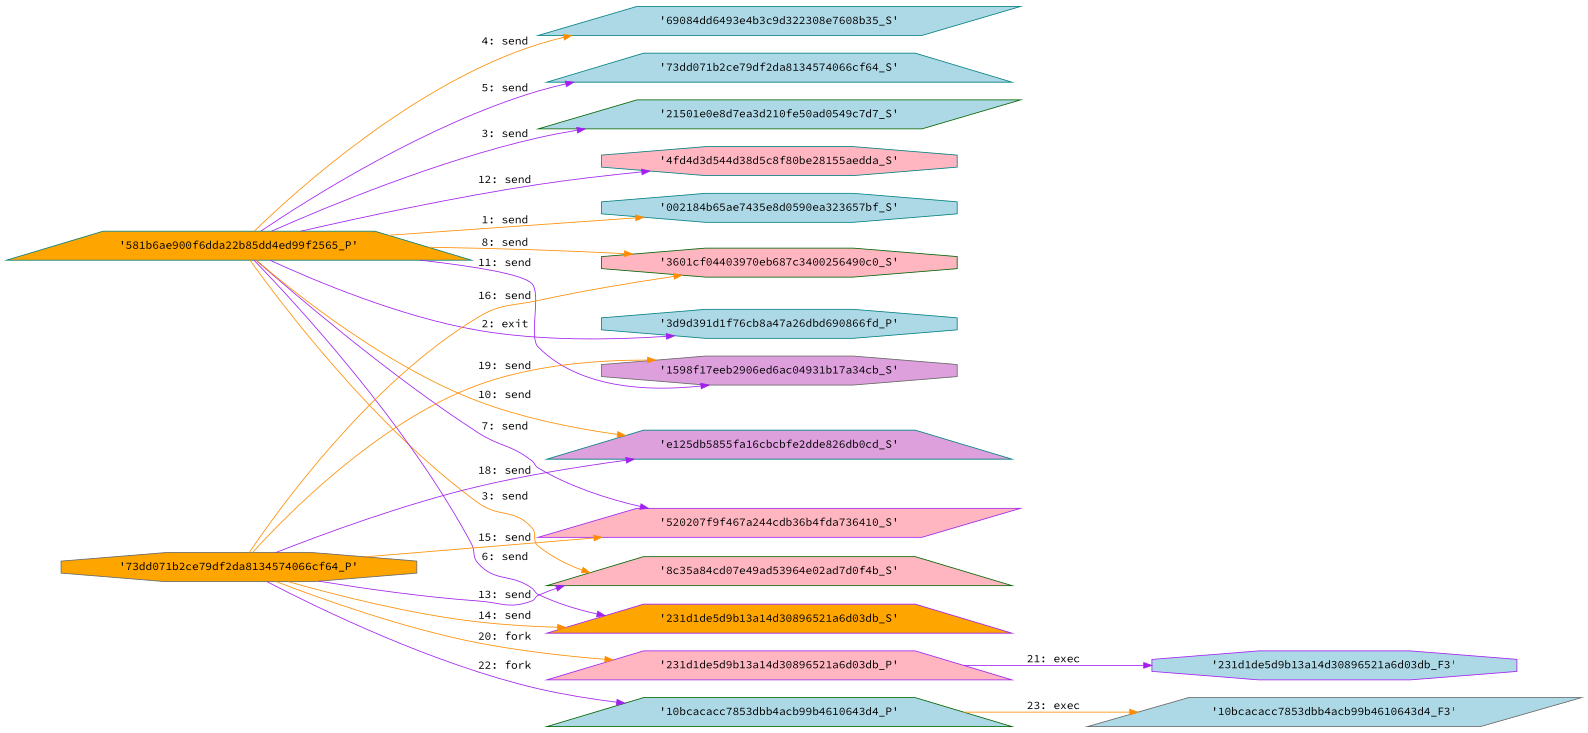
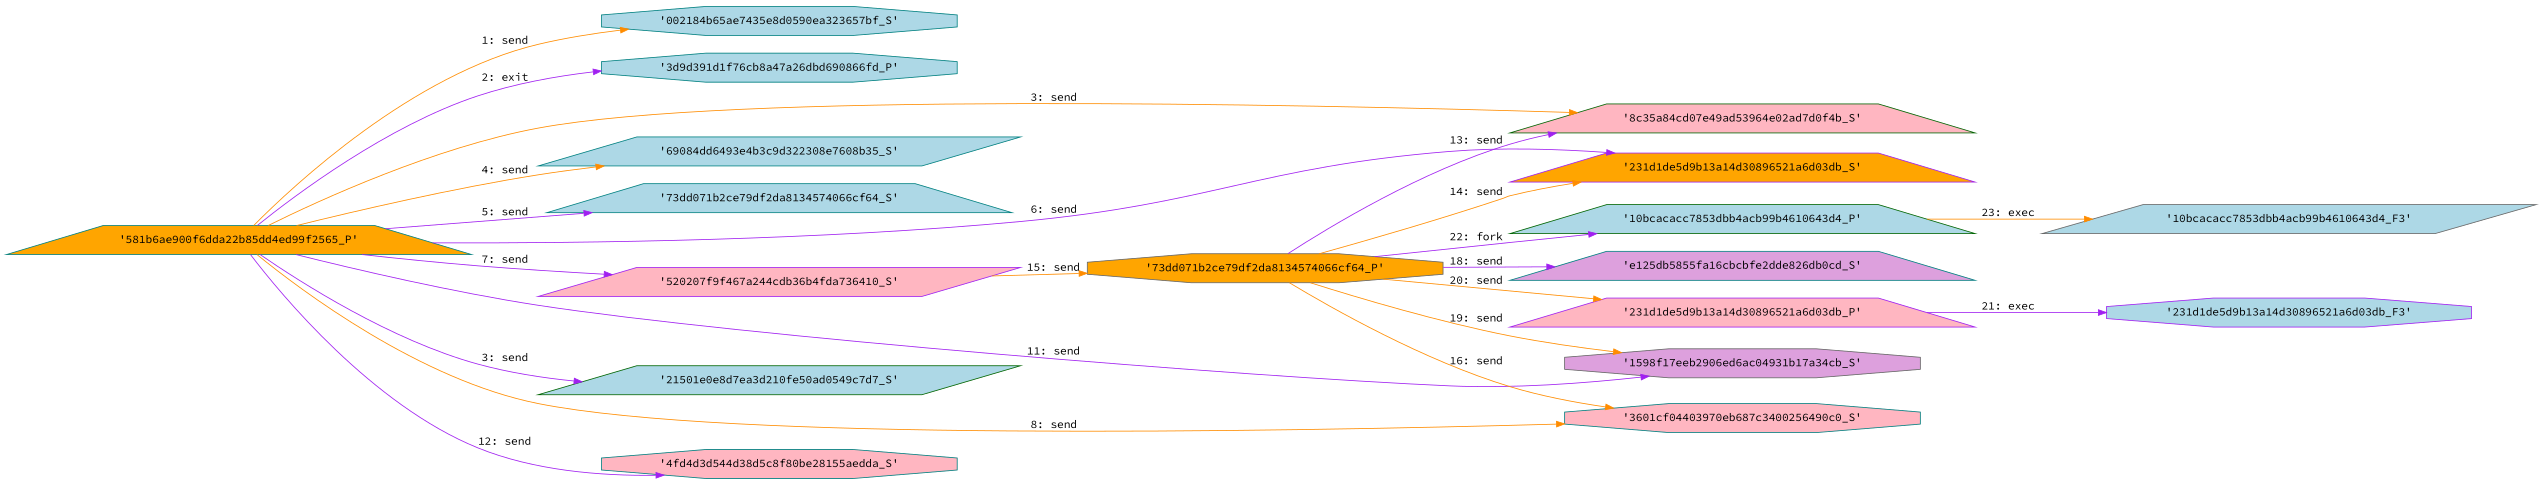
node "'3601cf04403970eb687c3400256490c0_S'": color darkgreen -> teal
edge "'581b6ae900f6dda22b85dd4ed99f2565_P'" -> "'e125db5855fa16cbcbfe2dde826db0cd_S'": removed, label "10: send"
edge "'73dd071b2ce79df2da8134574066cf64_P'" -> "'520207f9f467a244cdb36b4fda736410_S'": reversed
edge "'73dd071b2ce79df2da8134574066cf64_P'" -> "'231d1de5d9b13a14d30896521a6d03db_P'": label "20: fork" -> "20: send"
